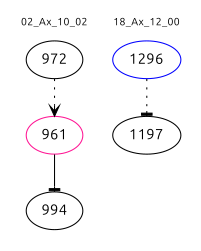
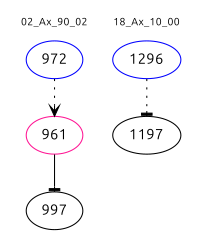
cluster "02_Ax_10_02": label "02_Ax_10_02" -> "02_Ax_90_02"
cluster "18_Ax_12_00": label "18_Ax_12_00" -> "18_Ax_10_00"
node "972": color black -> blue
node "994": label "994" -> "997"
